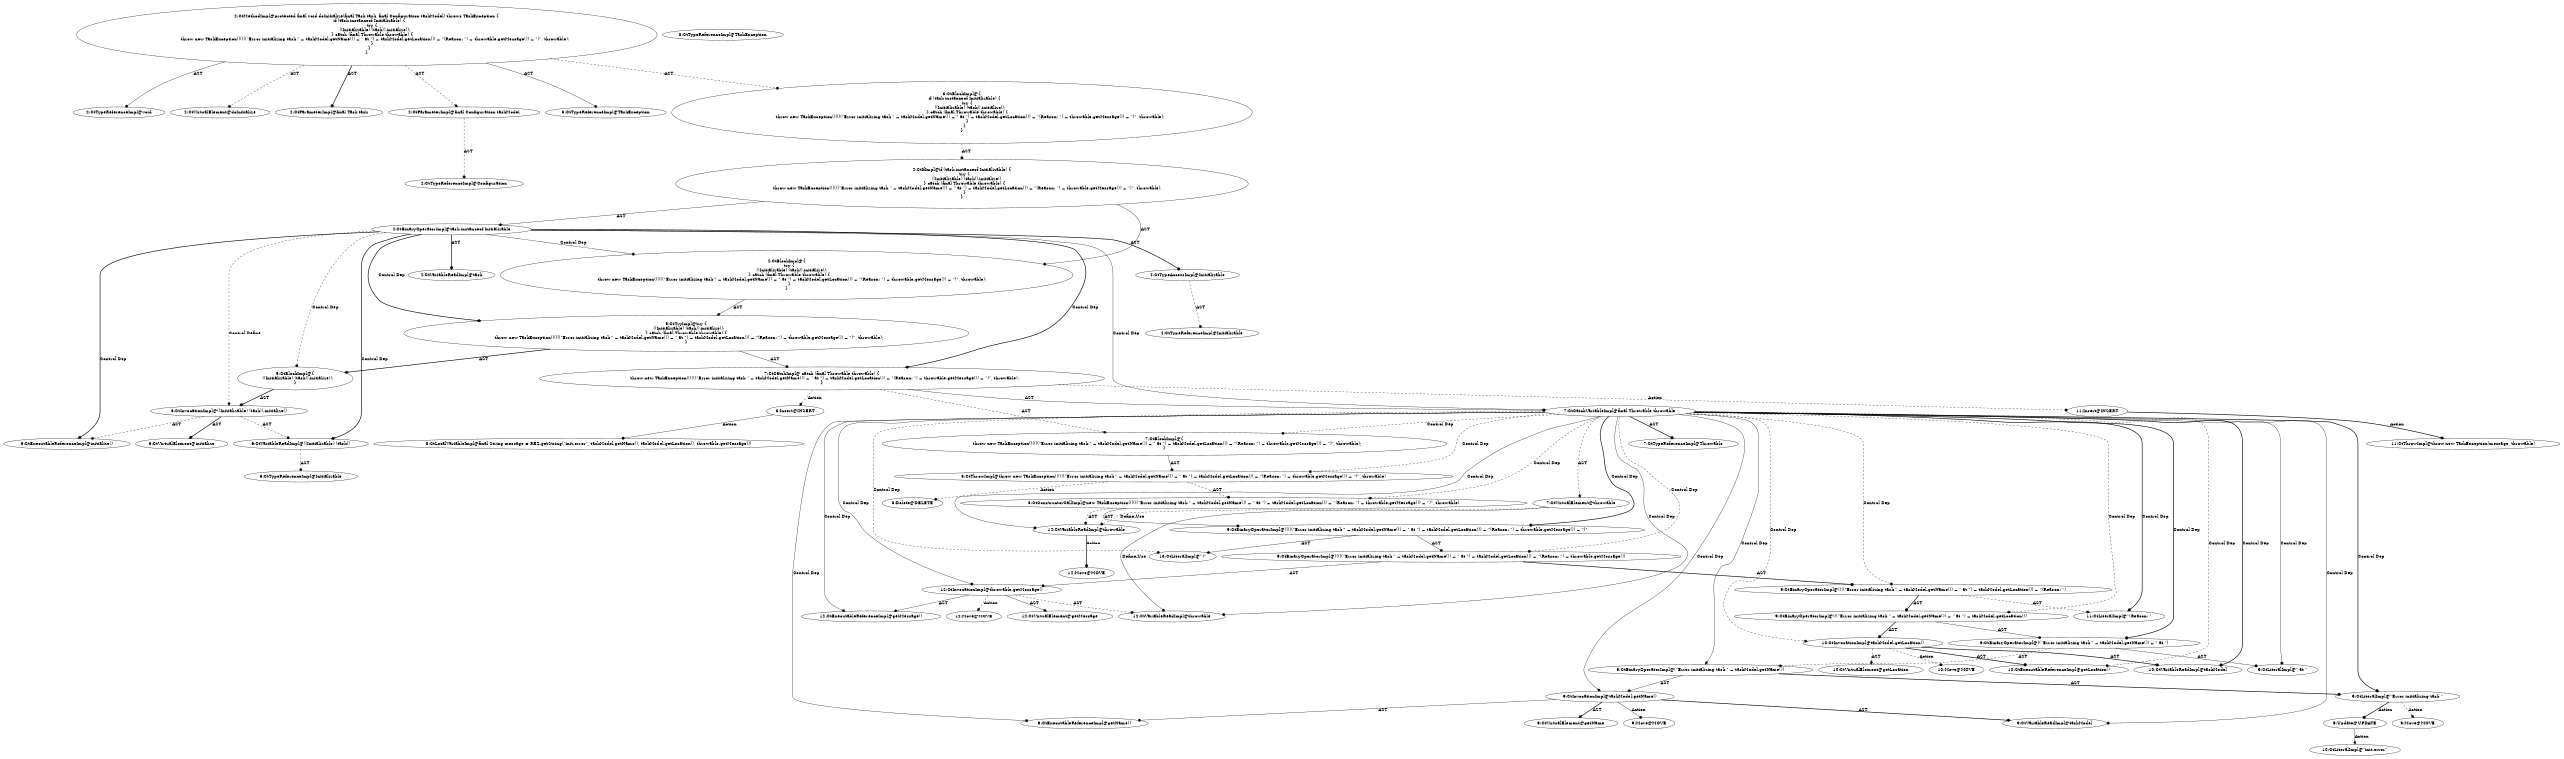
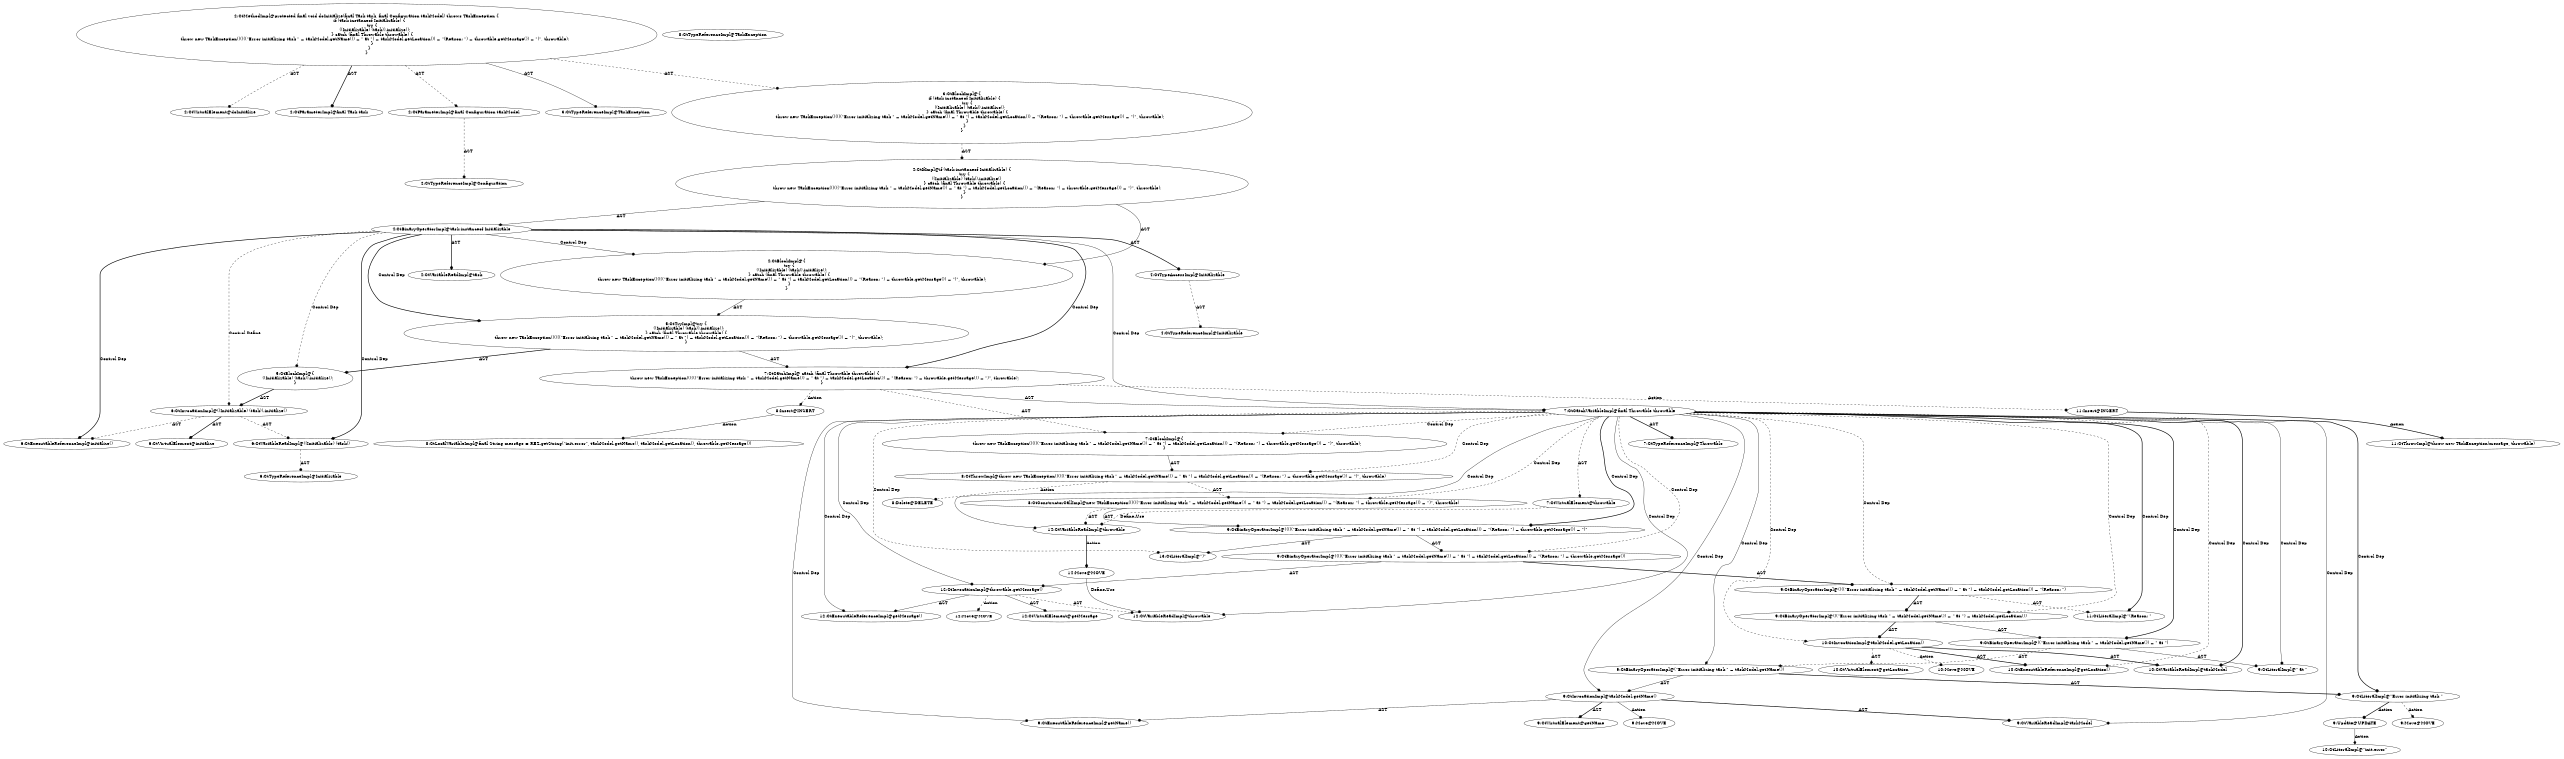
node "2:CtTypeReferenceImpl@void": removed
edge "7:CtVirtualElement@throwable" -> "12:CtVariableReadImpl@throwable": now "14:Move@MOVE" -> "12:CtVariableReadImpl@throwable"
edge "9:CtInvocationImpl@taskModel.getName()" -> "9:CtVariableReadImpl@taskModel": arrowhead diamond -> dot
